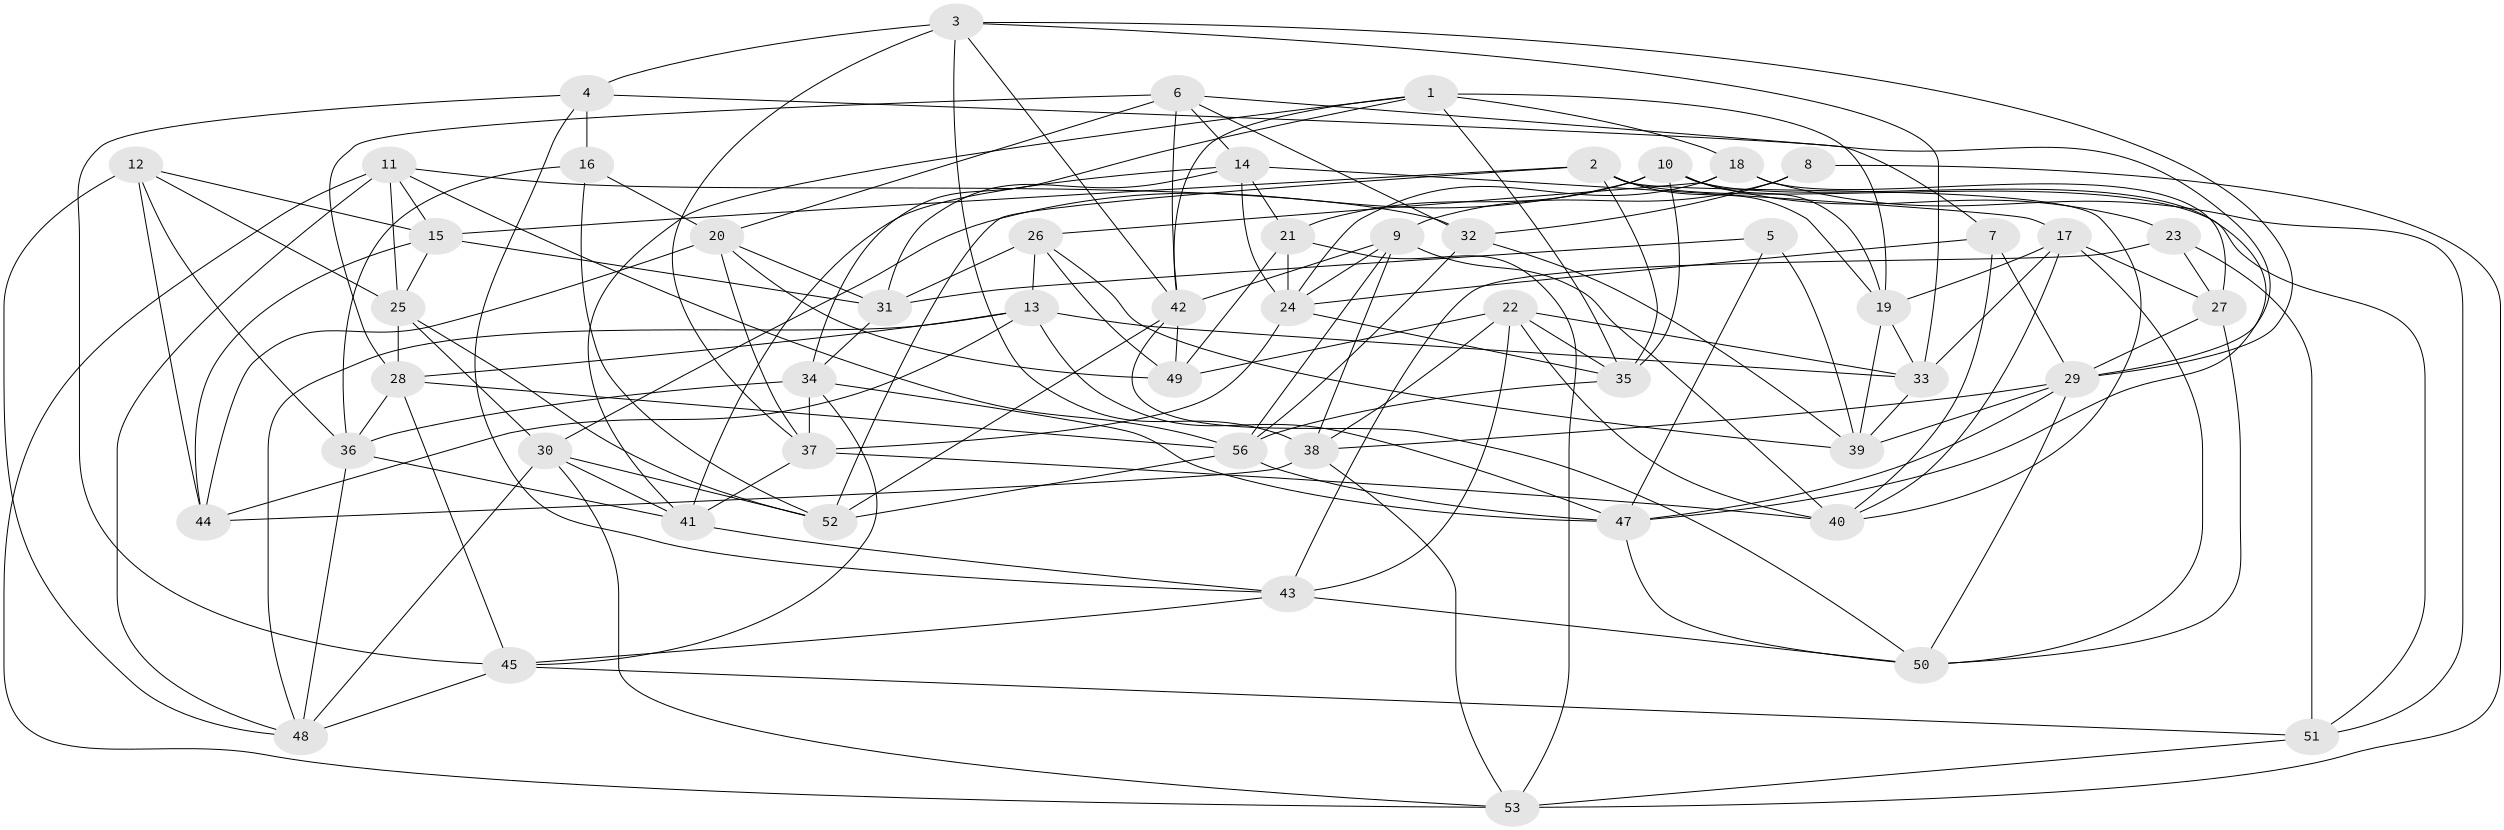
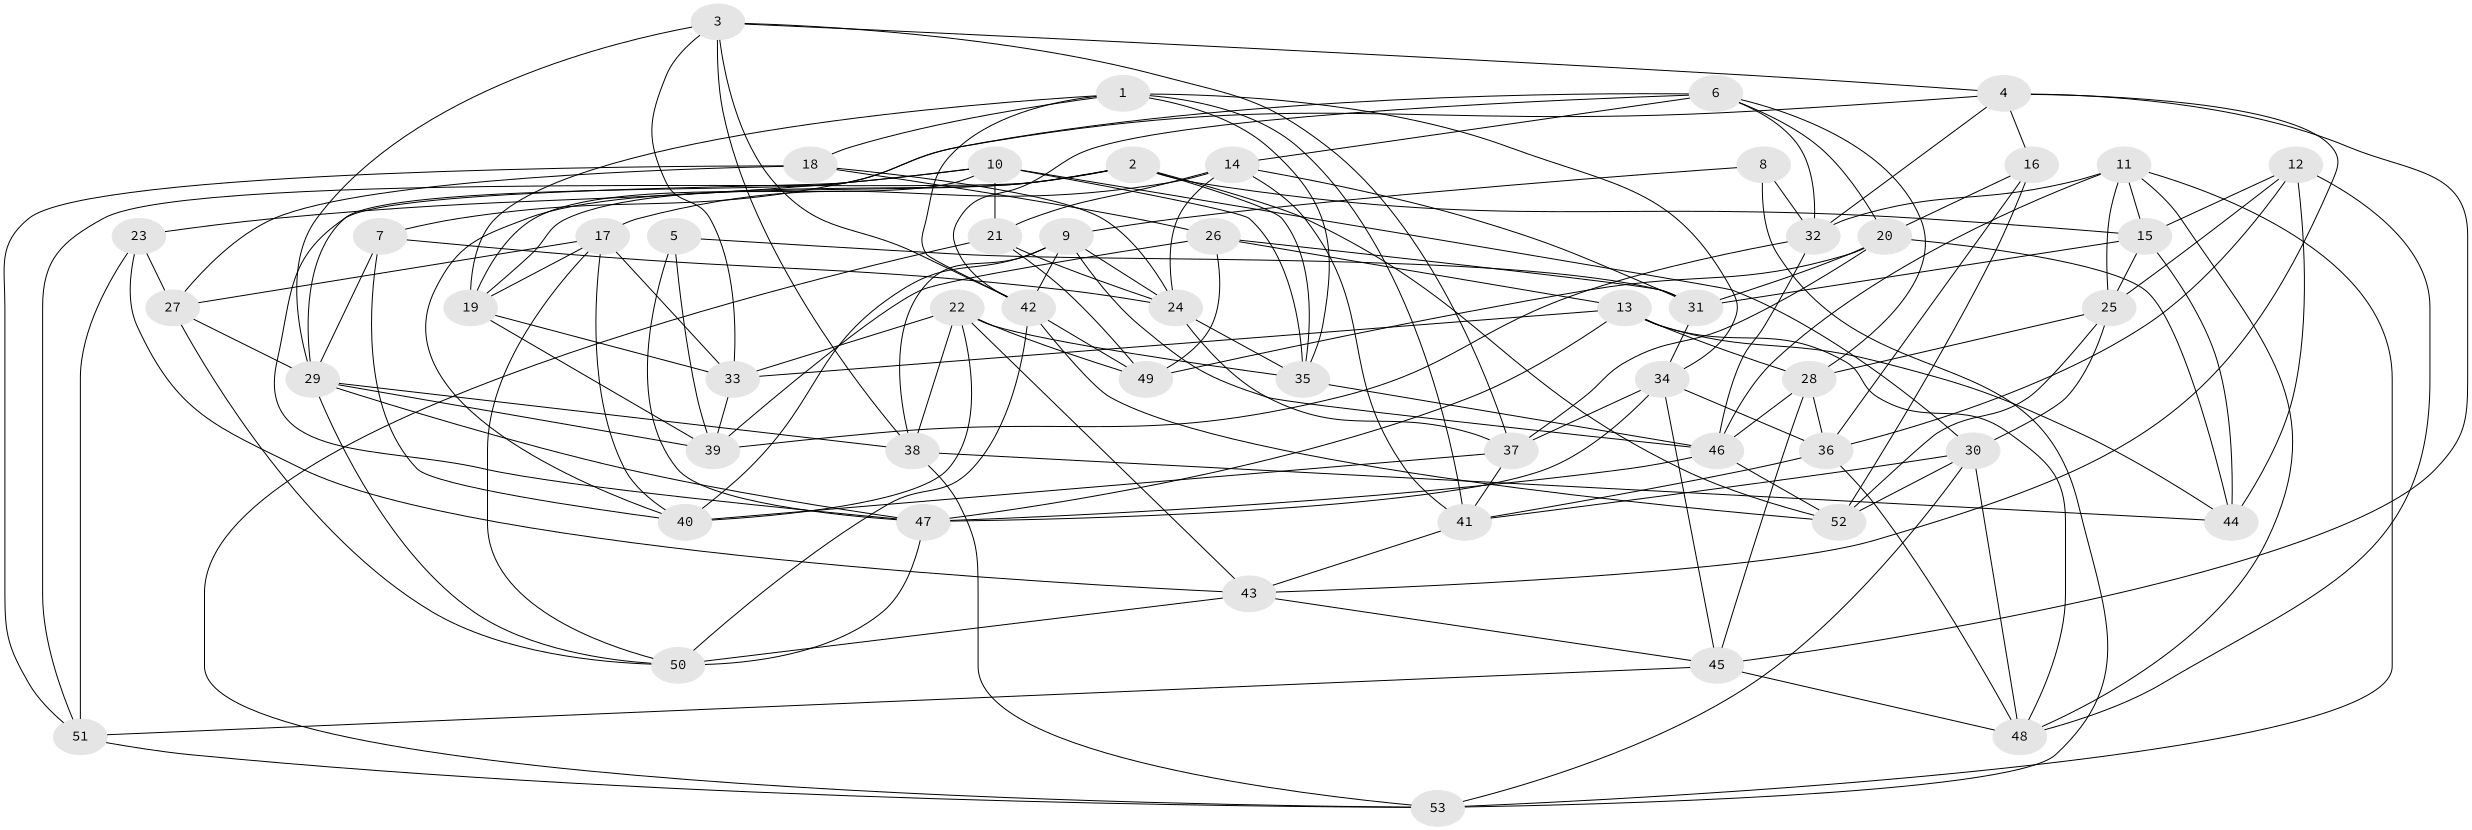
edge "4" -- "32": added
node "56": label "56" -> "46"
